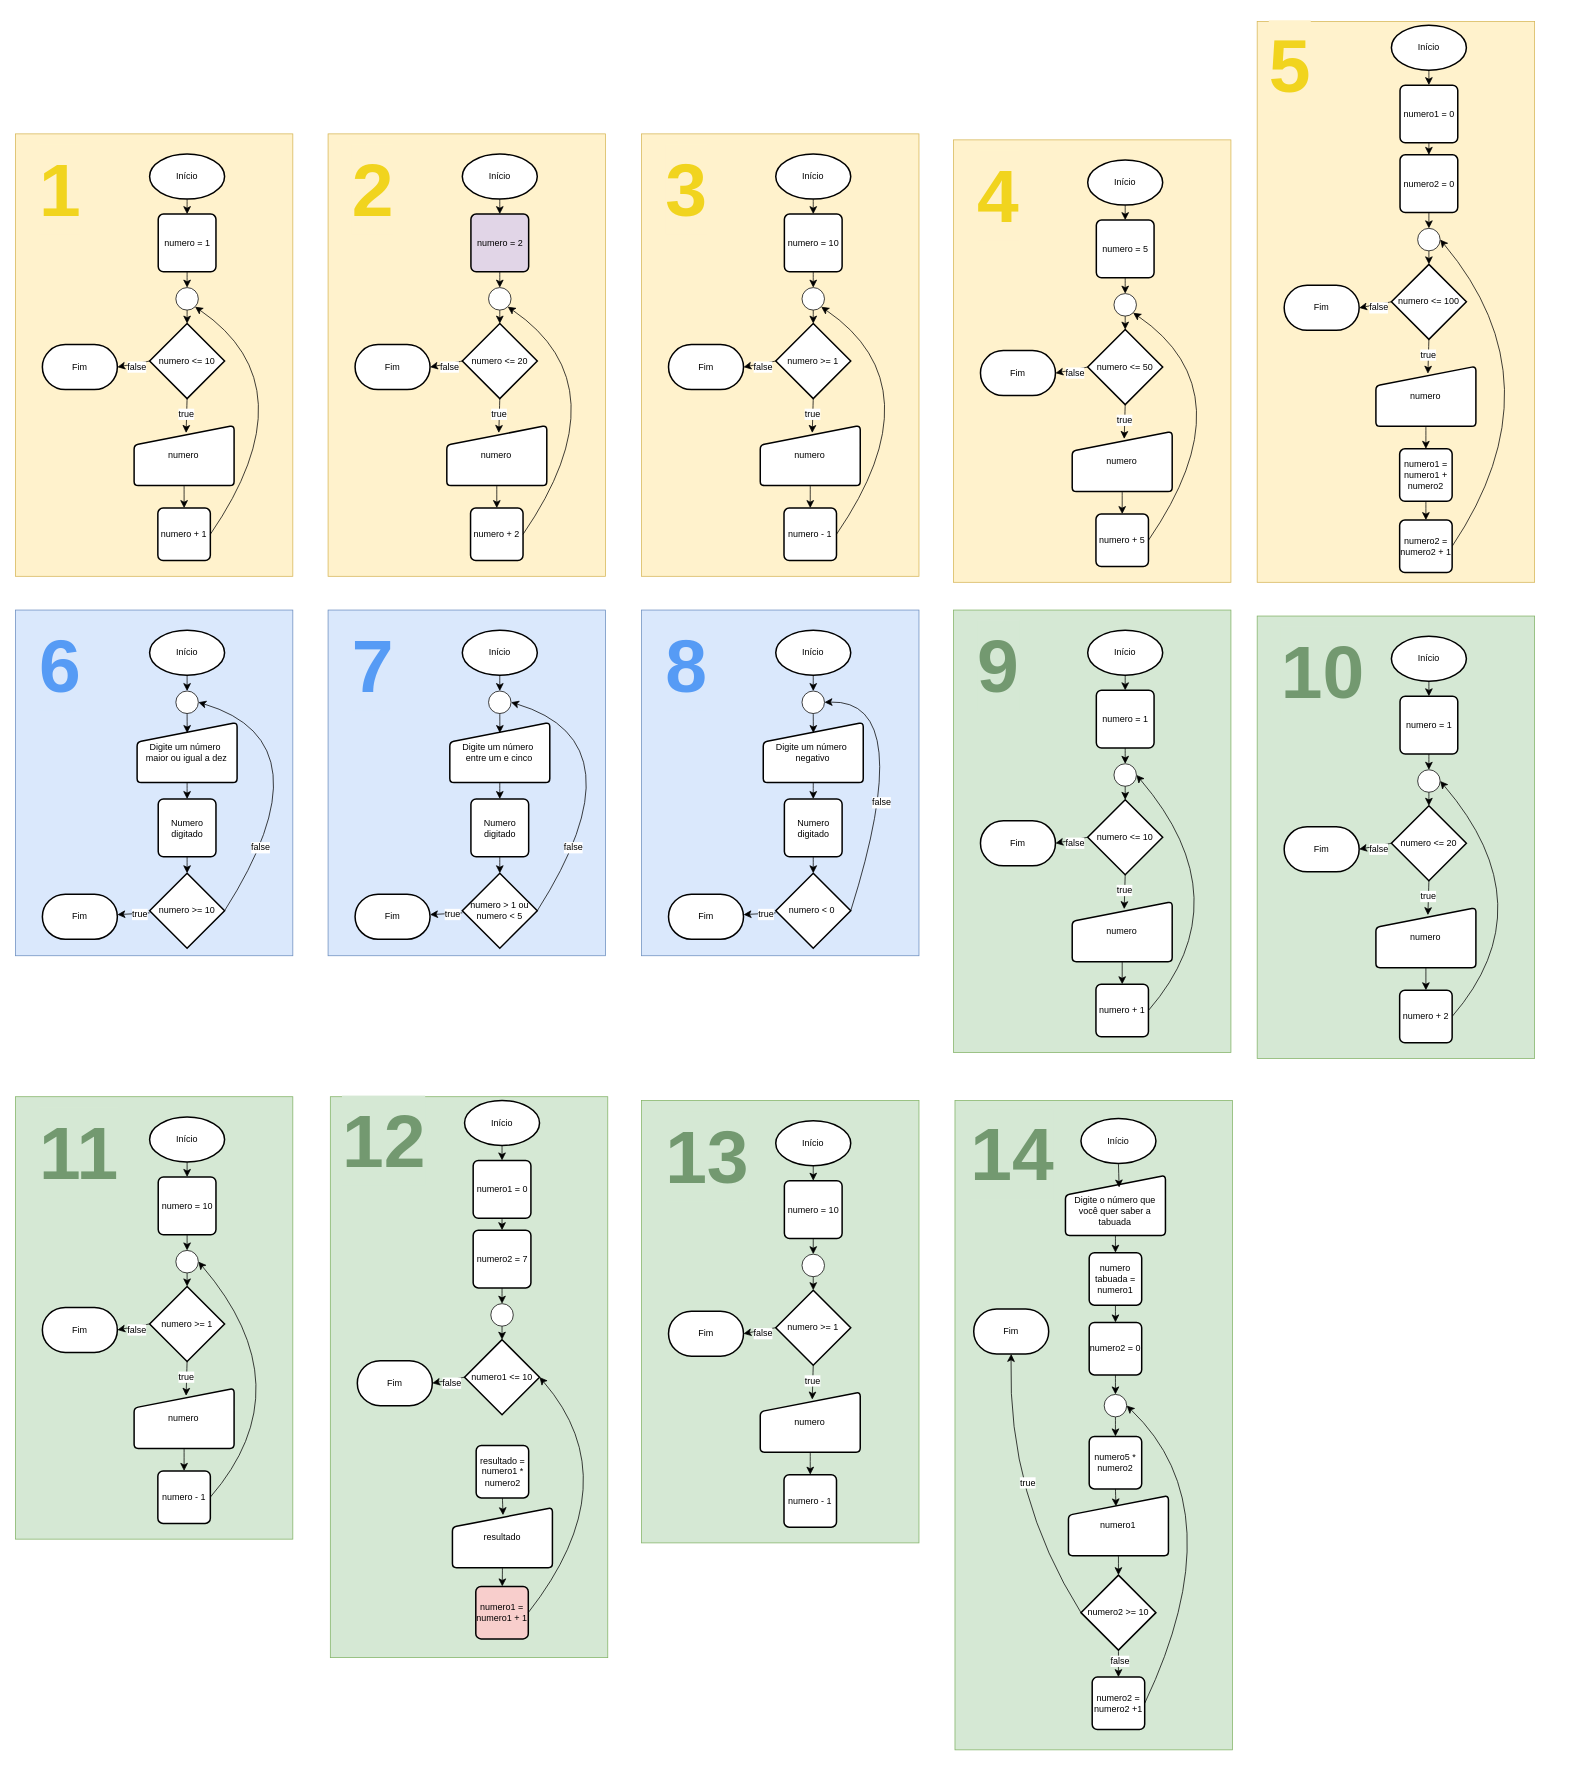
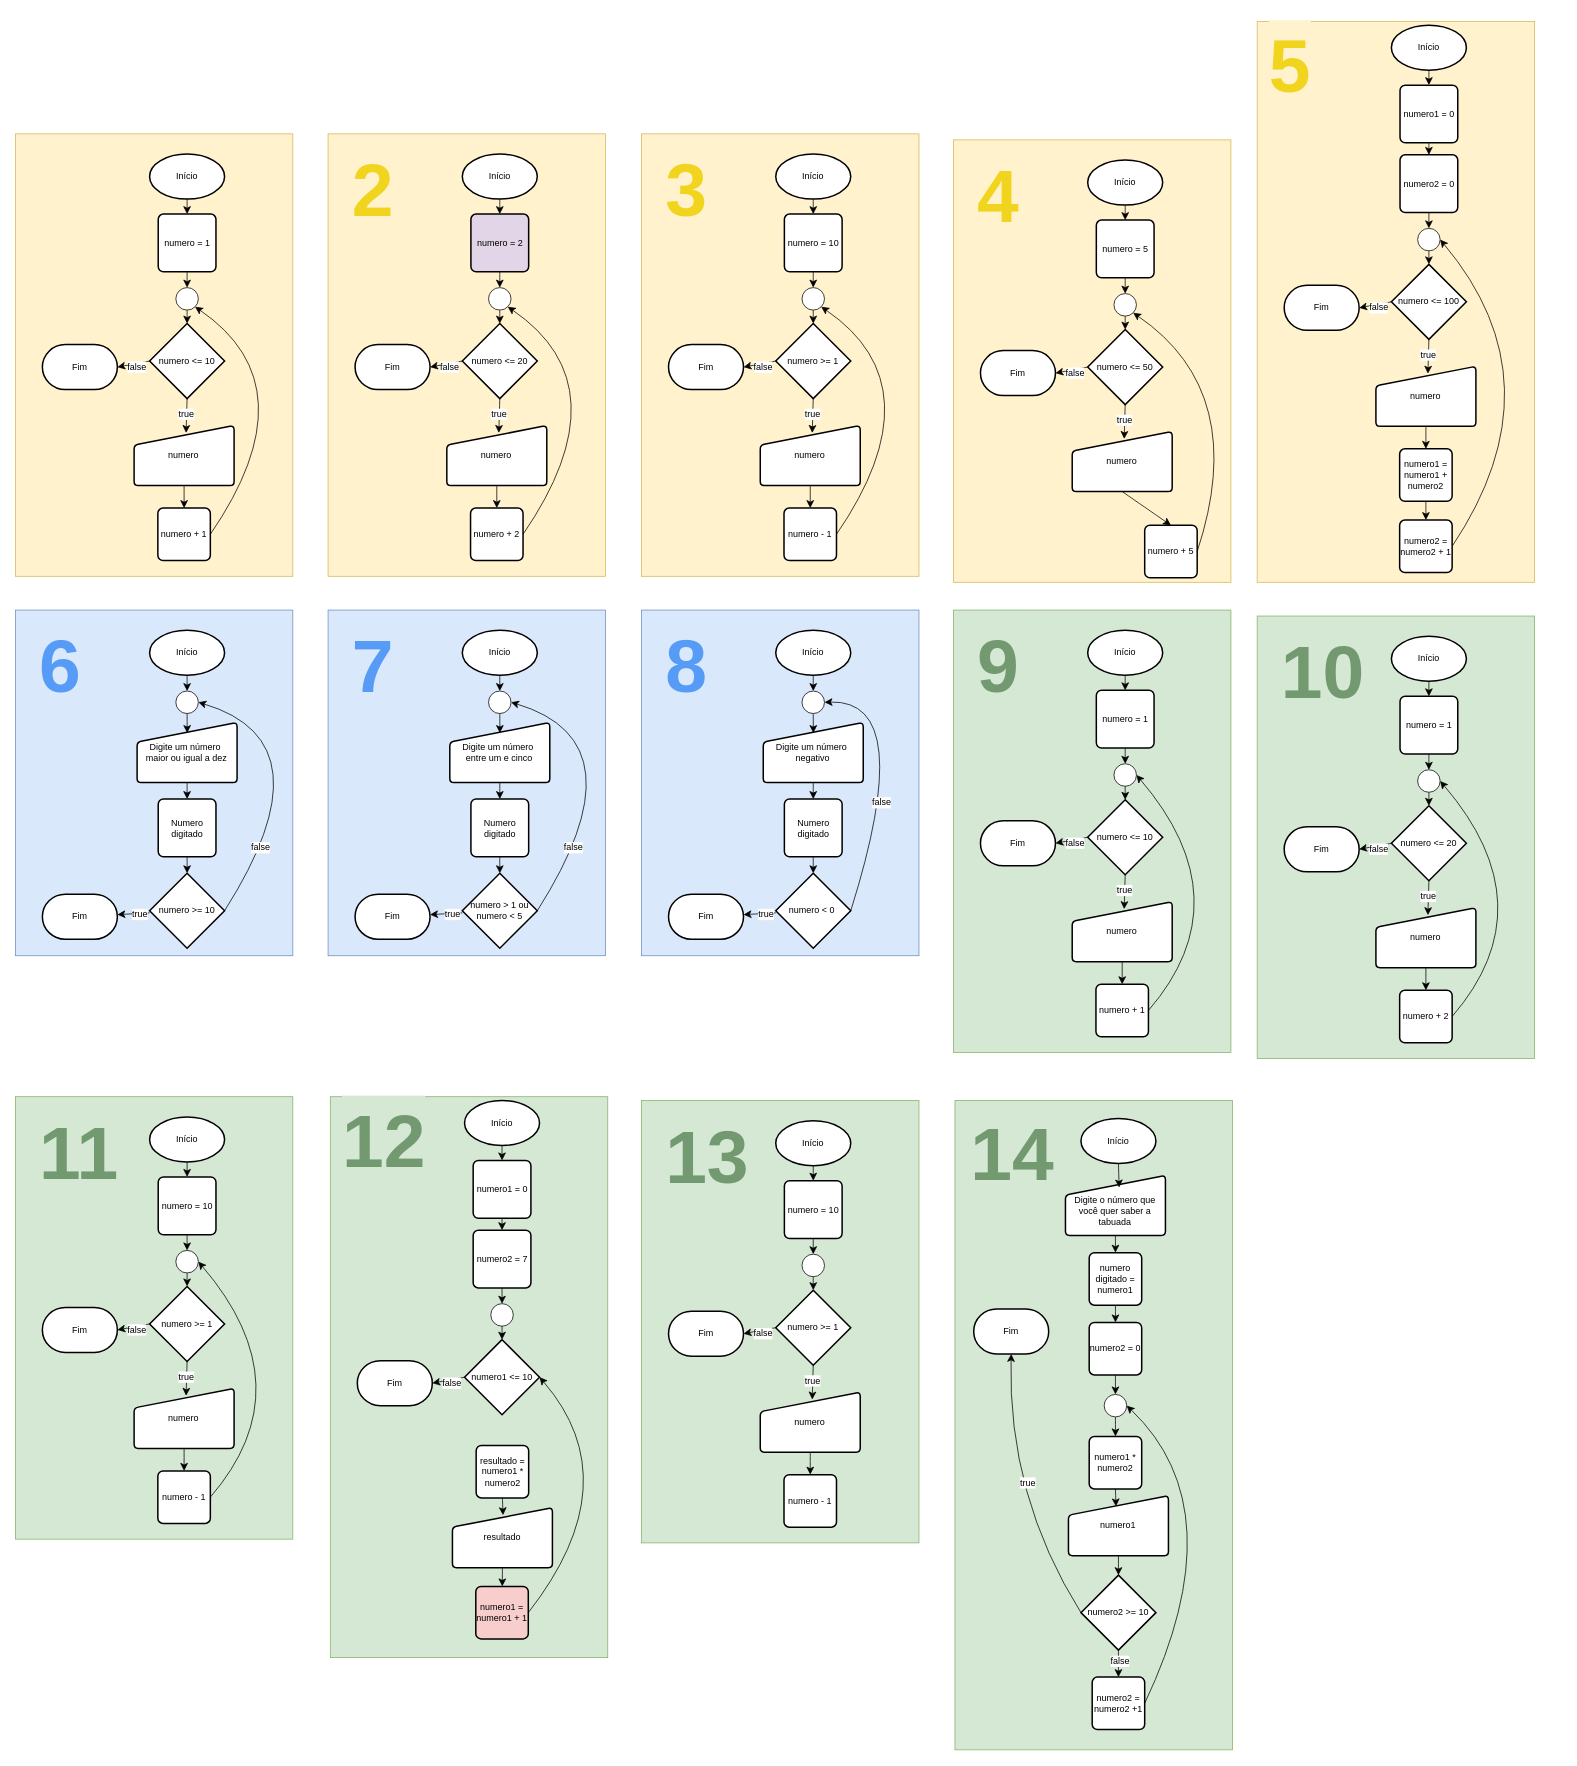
node "1": removed
node "numero + 5": moved (1122, 540) -> (1171, 552)
node "numero tabuada = numero1": label "numero tabuada = numero1" -> "numero digitado = numero1"
node "numero5 * numero2": label "numero5 * numero2" -> "numero1 * numero2"
